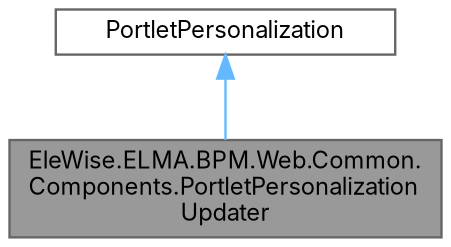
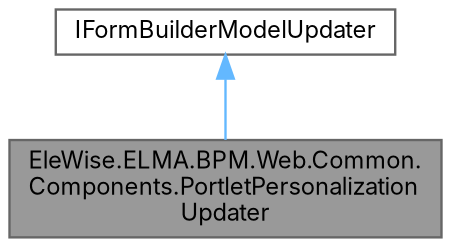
node "PortletPersonalization": label "PortletPersonalization" -> "IFormBuilderModelUpdater"
